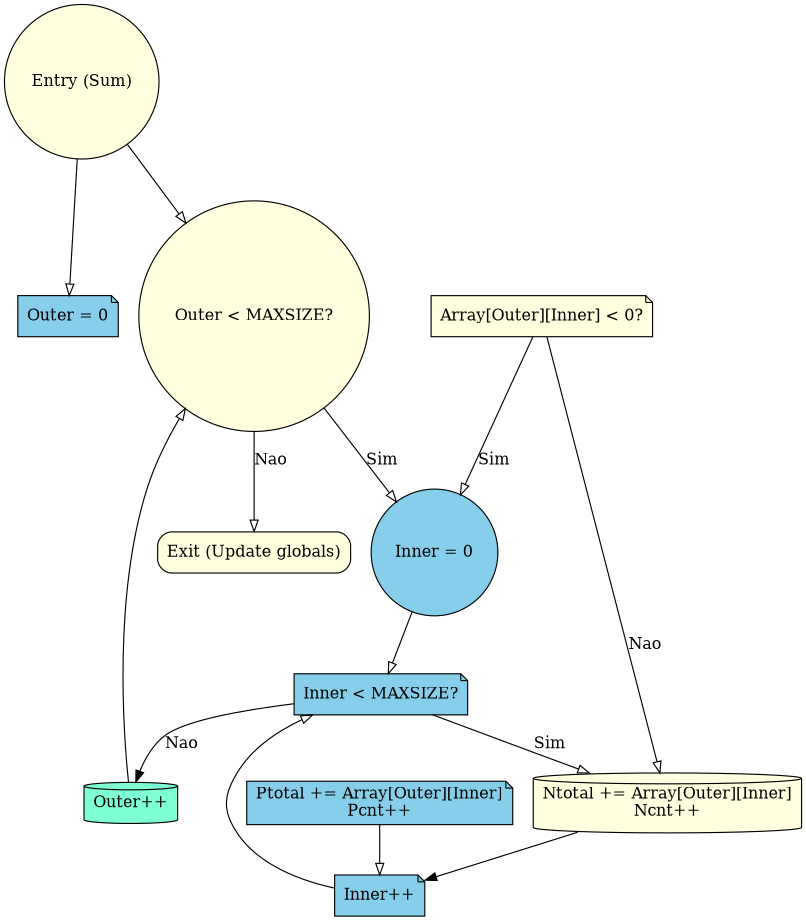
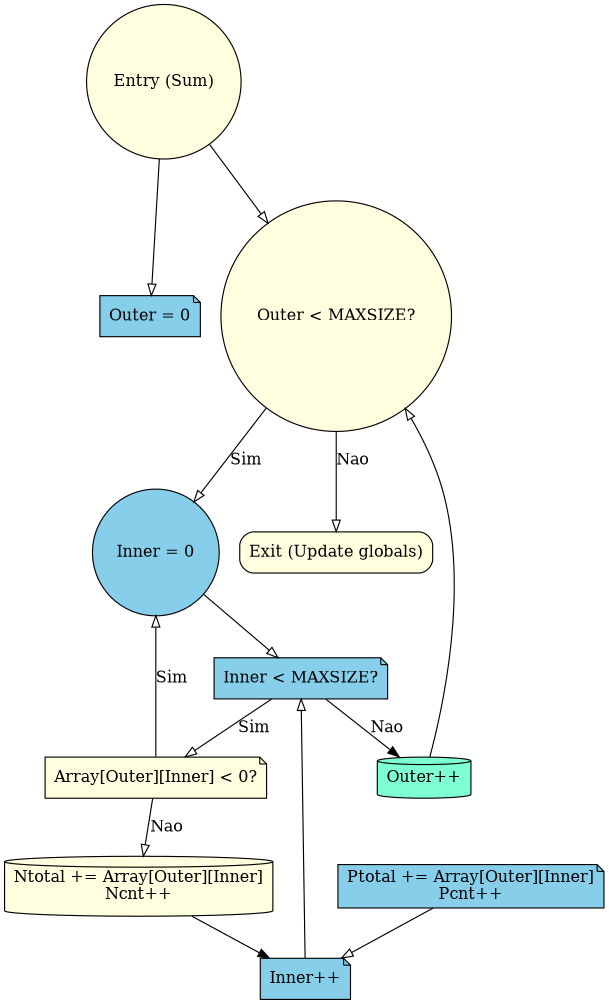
edge "Inner < MAXSIZE?" -> "Ntotal += Array[Outer][Inner] Ncnt++": now "Inner < MAXSIZE?" -> "Array[Outer][Inner] < 0?"
